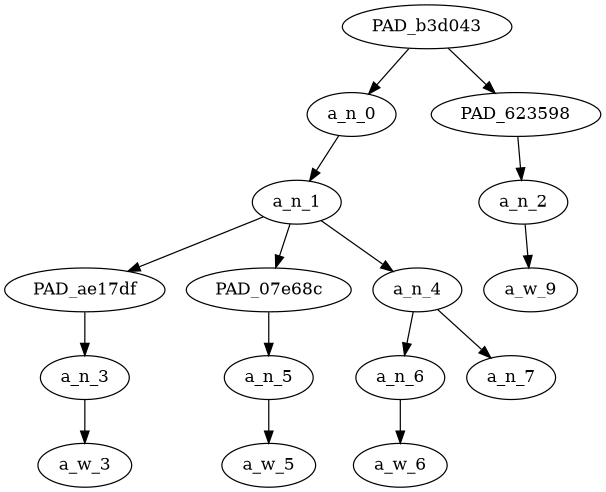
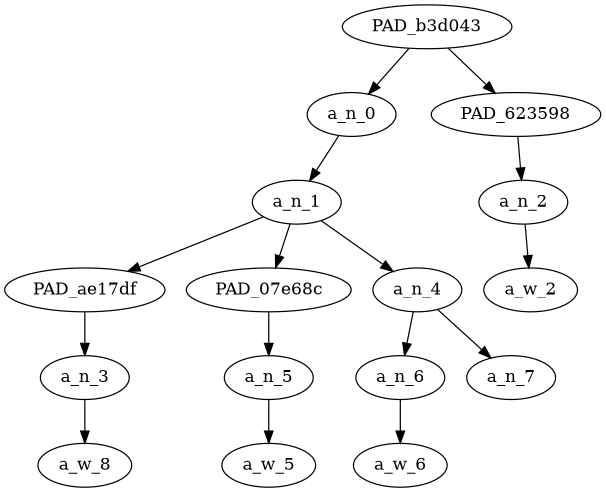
node "a_w_9": label "a_w_9" -> "a_w_2"
node "a_w_3": label "a_w_3" -> "a_w_8"
